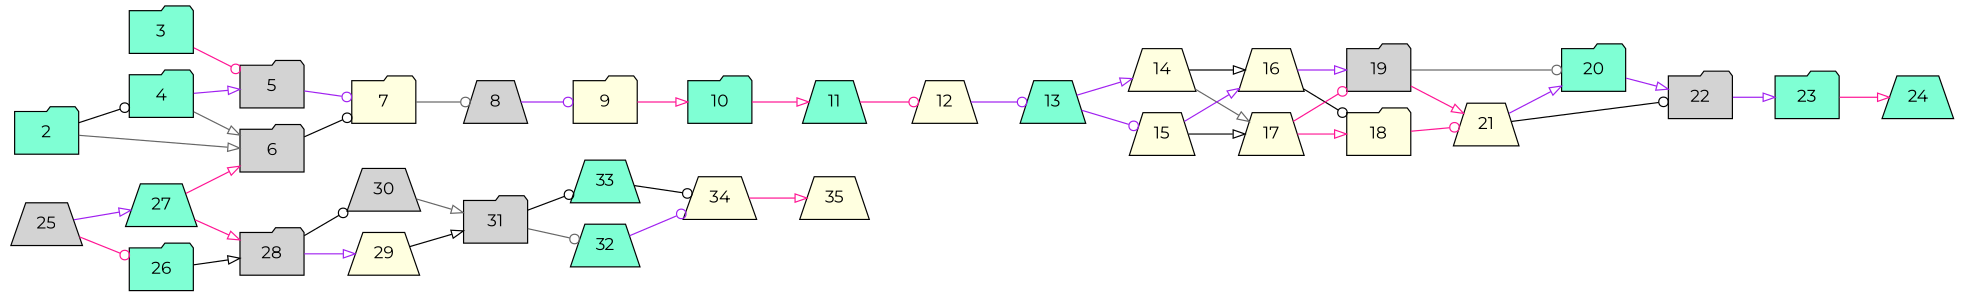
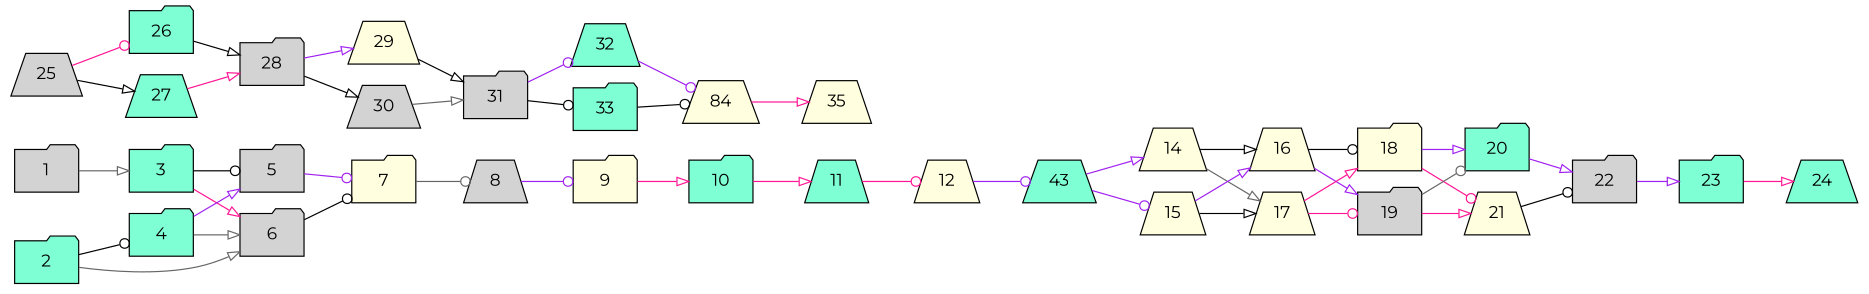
edge "3" -> "5": color deeppink -> black
node "13": label "13" -> "43"
edge "21" -> "20": now "18" -> "20"
node "1": added
node "33": shape trapezium -> folder
edge "27" -> "6": now "3" -> "6"
node "34": label "34" -> "84"
edge "25" -> "27": color purple -> black
edge "28" -> "30": arrowhead odot -> onormal
edge "31" -> "32": color gray40 -> purple
